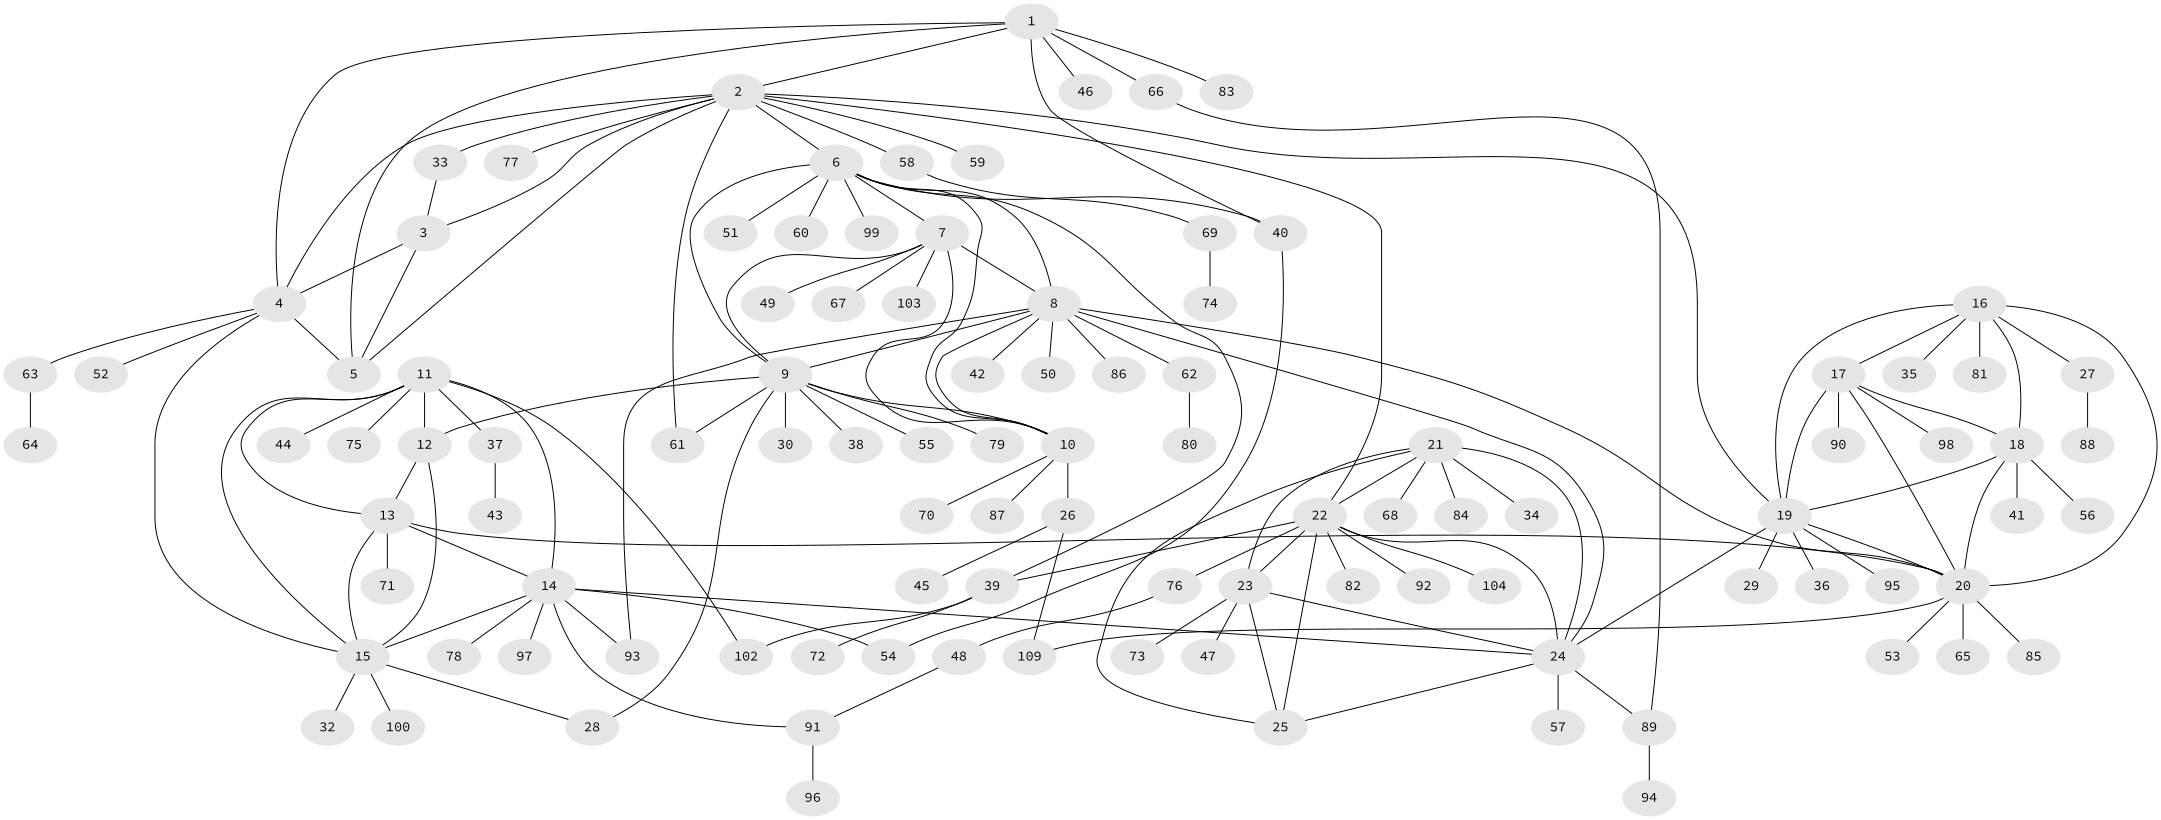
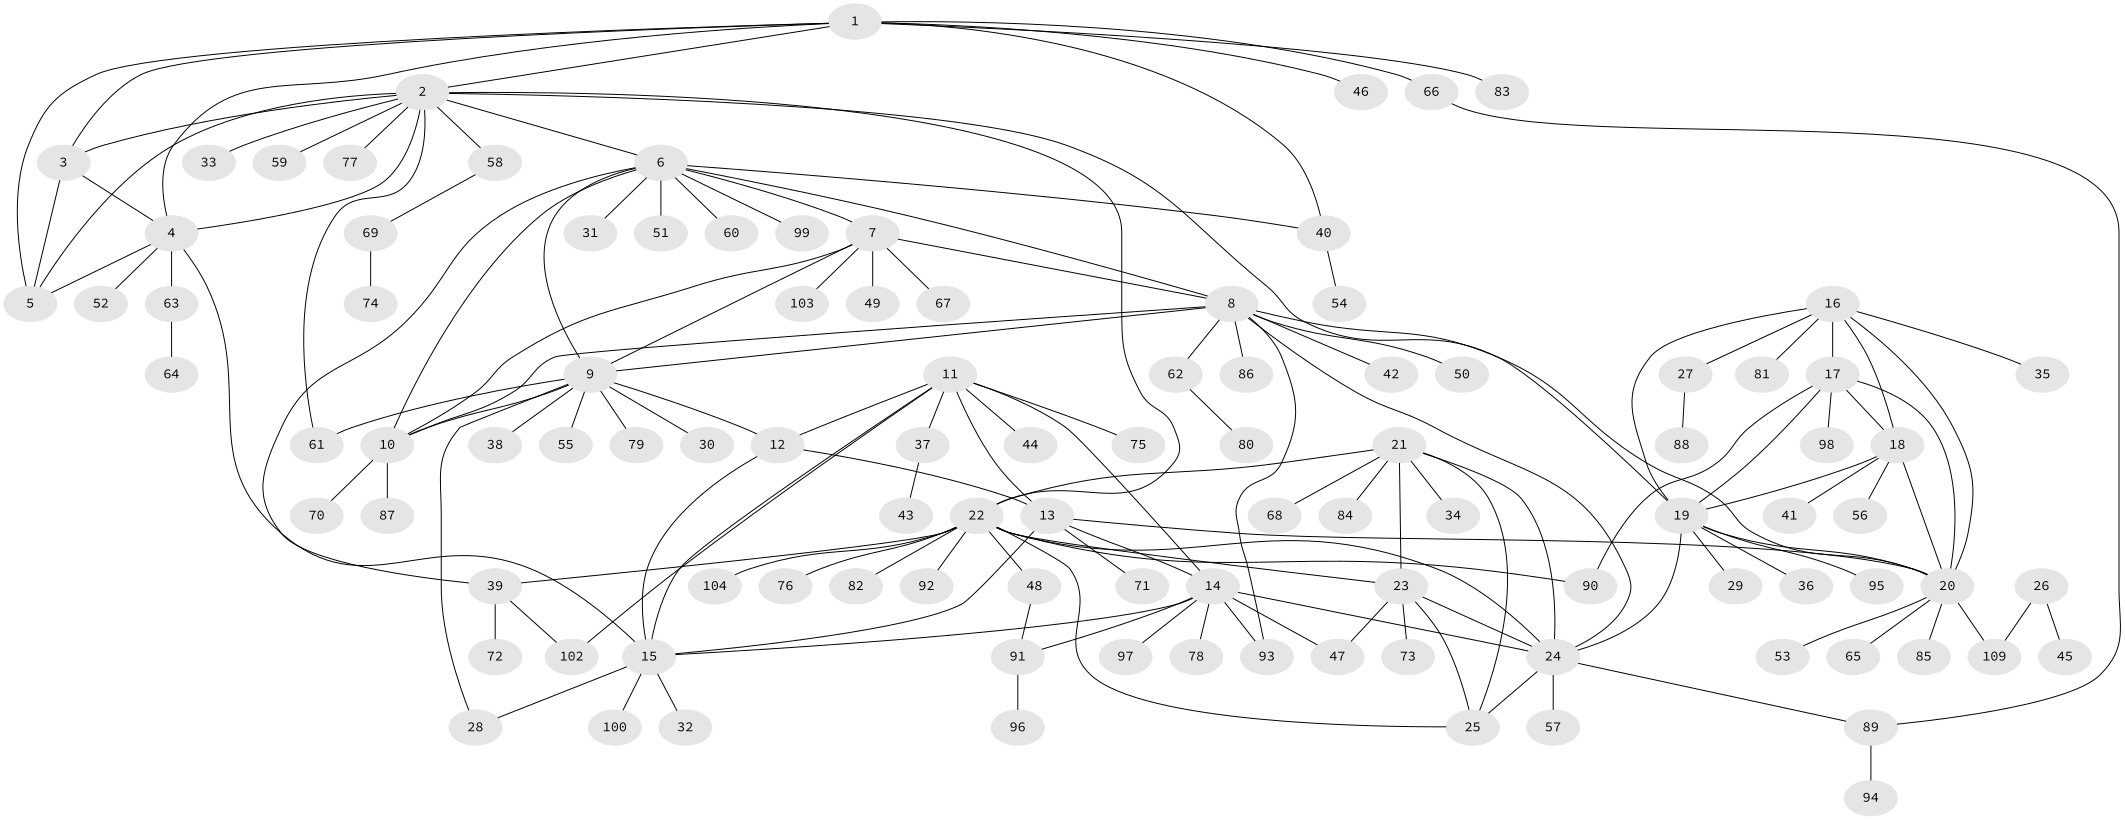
edge "33" -- "3": now "1" -- "3"
node "31": added
edge "10" -- "26": removed
edge "22" -- "90": added
edge "14" -- "54": now "14" -- "47"
edge "76" -- "48": now "22" -- "48"
